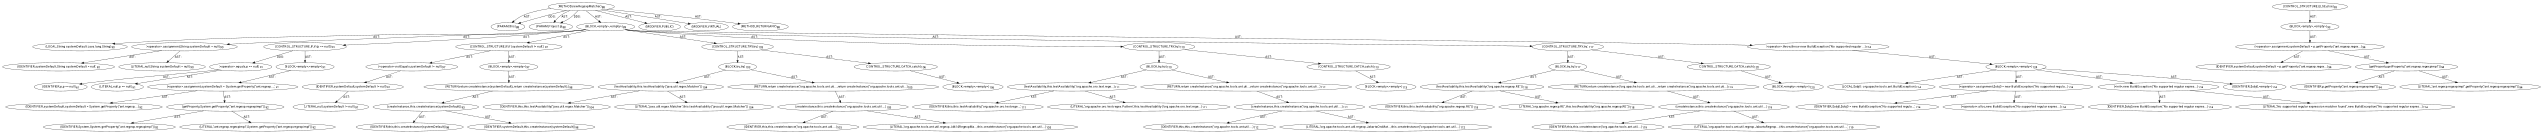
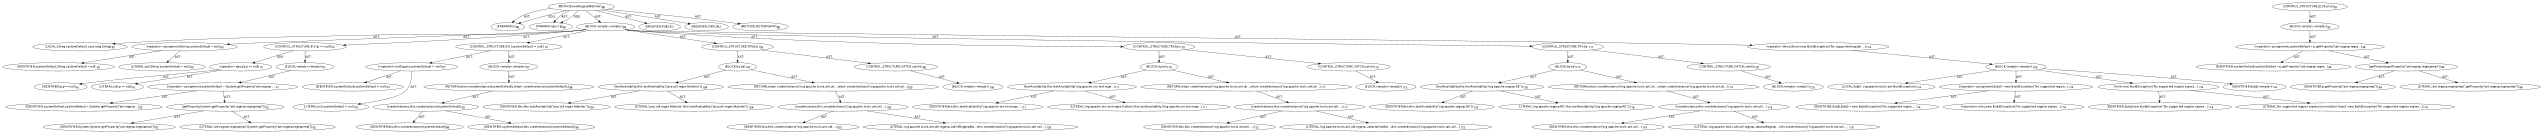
edge "(IDENTIFIER,systemDefault,systemDefault != null)" -> "(LITERAL,null,systemDefault != null)": now "(<operator>.notEquals,systemDefault != null)" -> "(LITERAL,null,systemDefault != null)"
